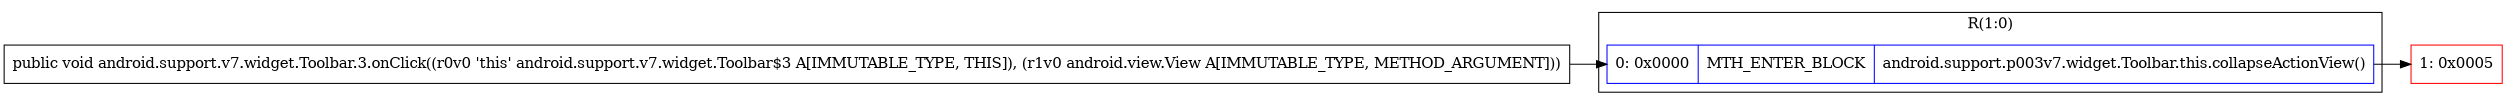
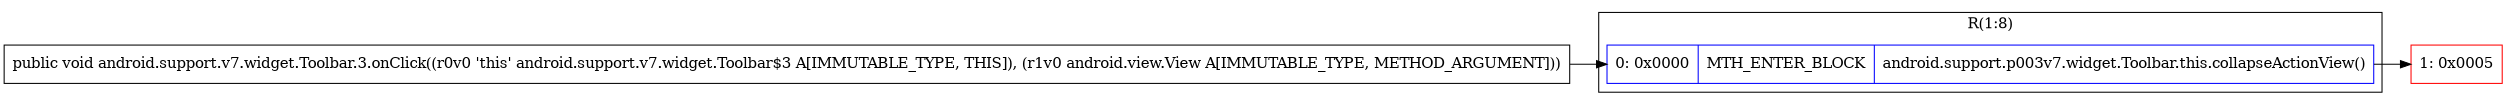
cluster "R(1:0)": label "R(1:0)" -> "R(1:8)"
